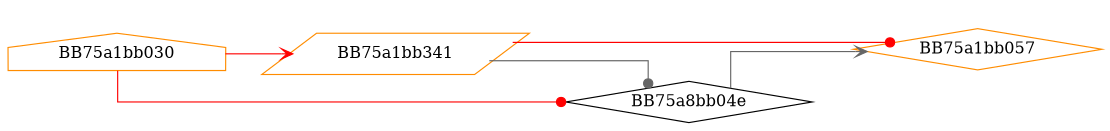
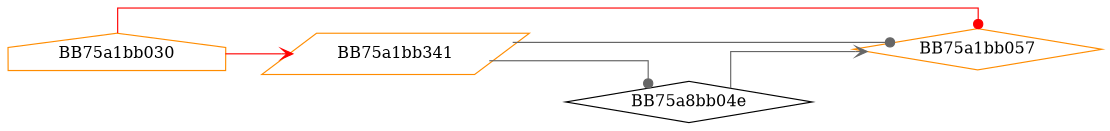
edge "BB75a1bb341" -> "BB75a1bb057": color red -> gray40
edge "BB75a1bb030" -> "BB75a8bb04e": now "BB75a1bb030" -> "BB75a1bb057"
